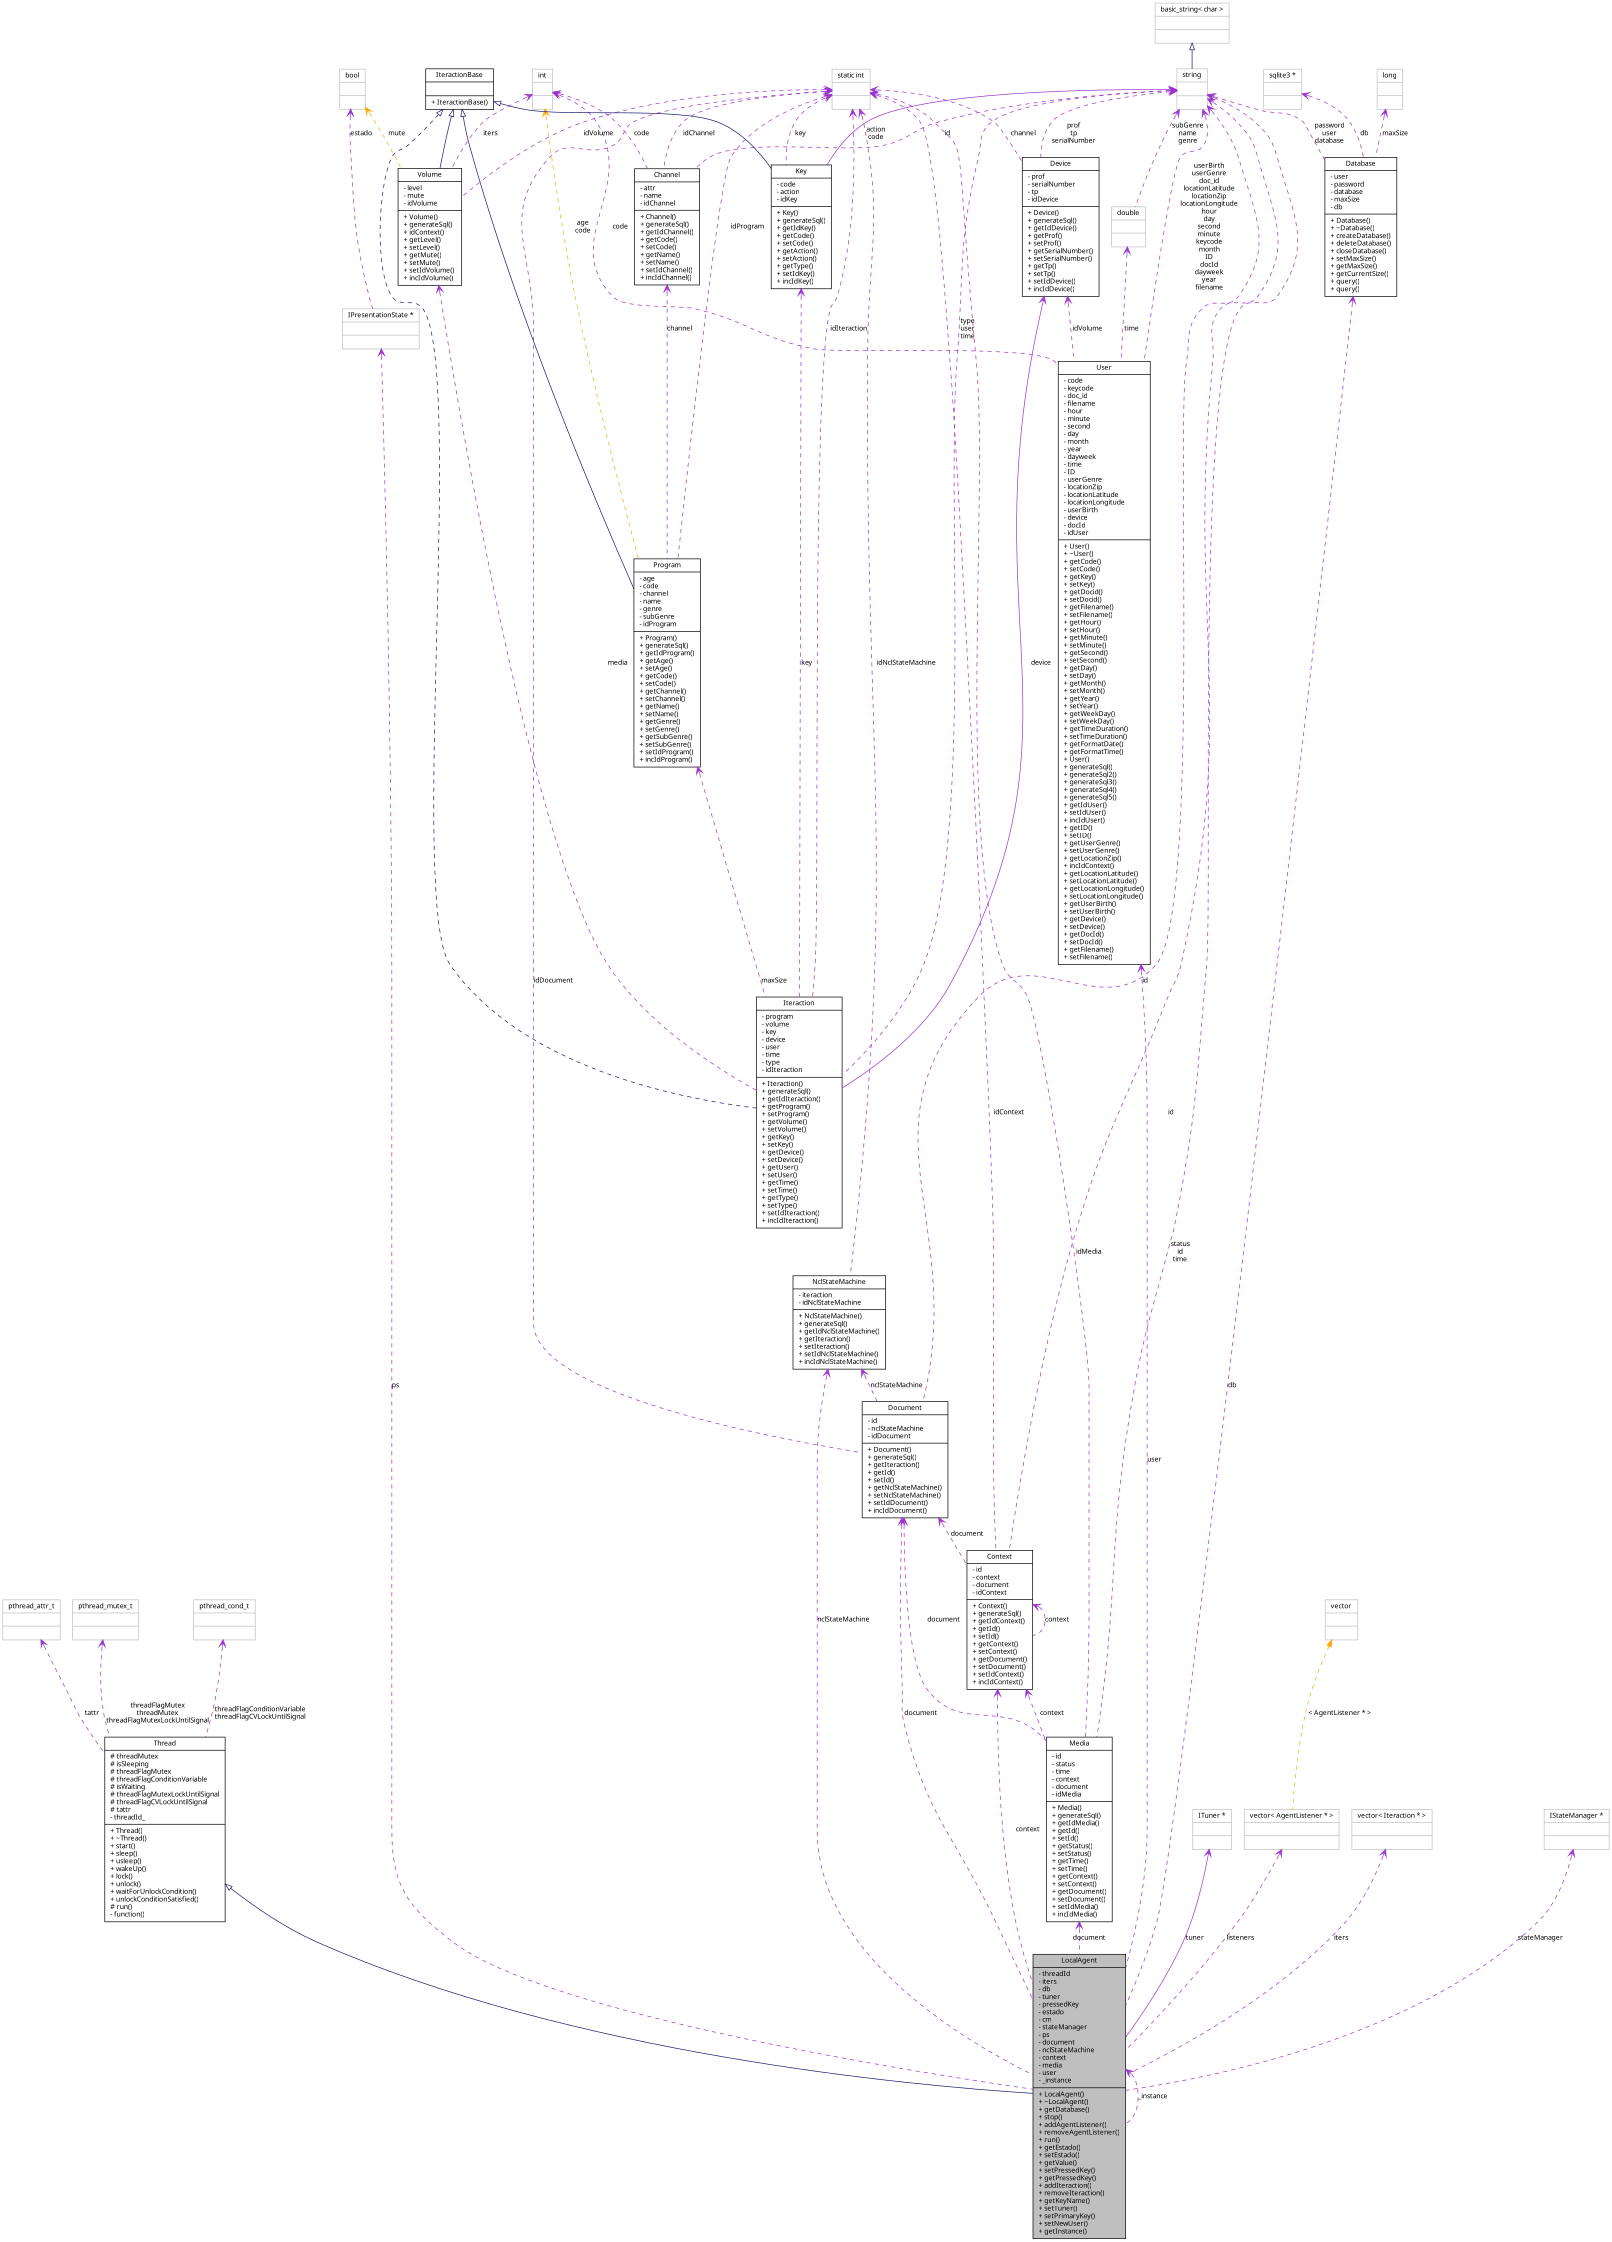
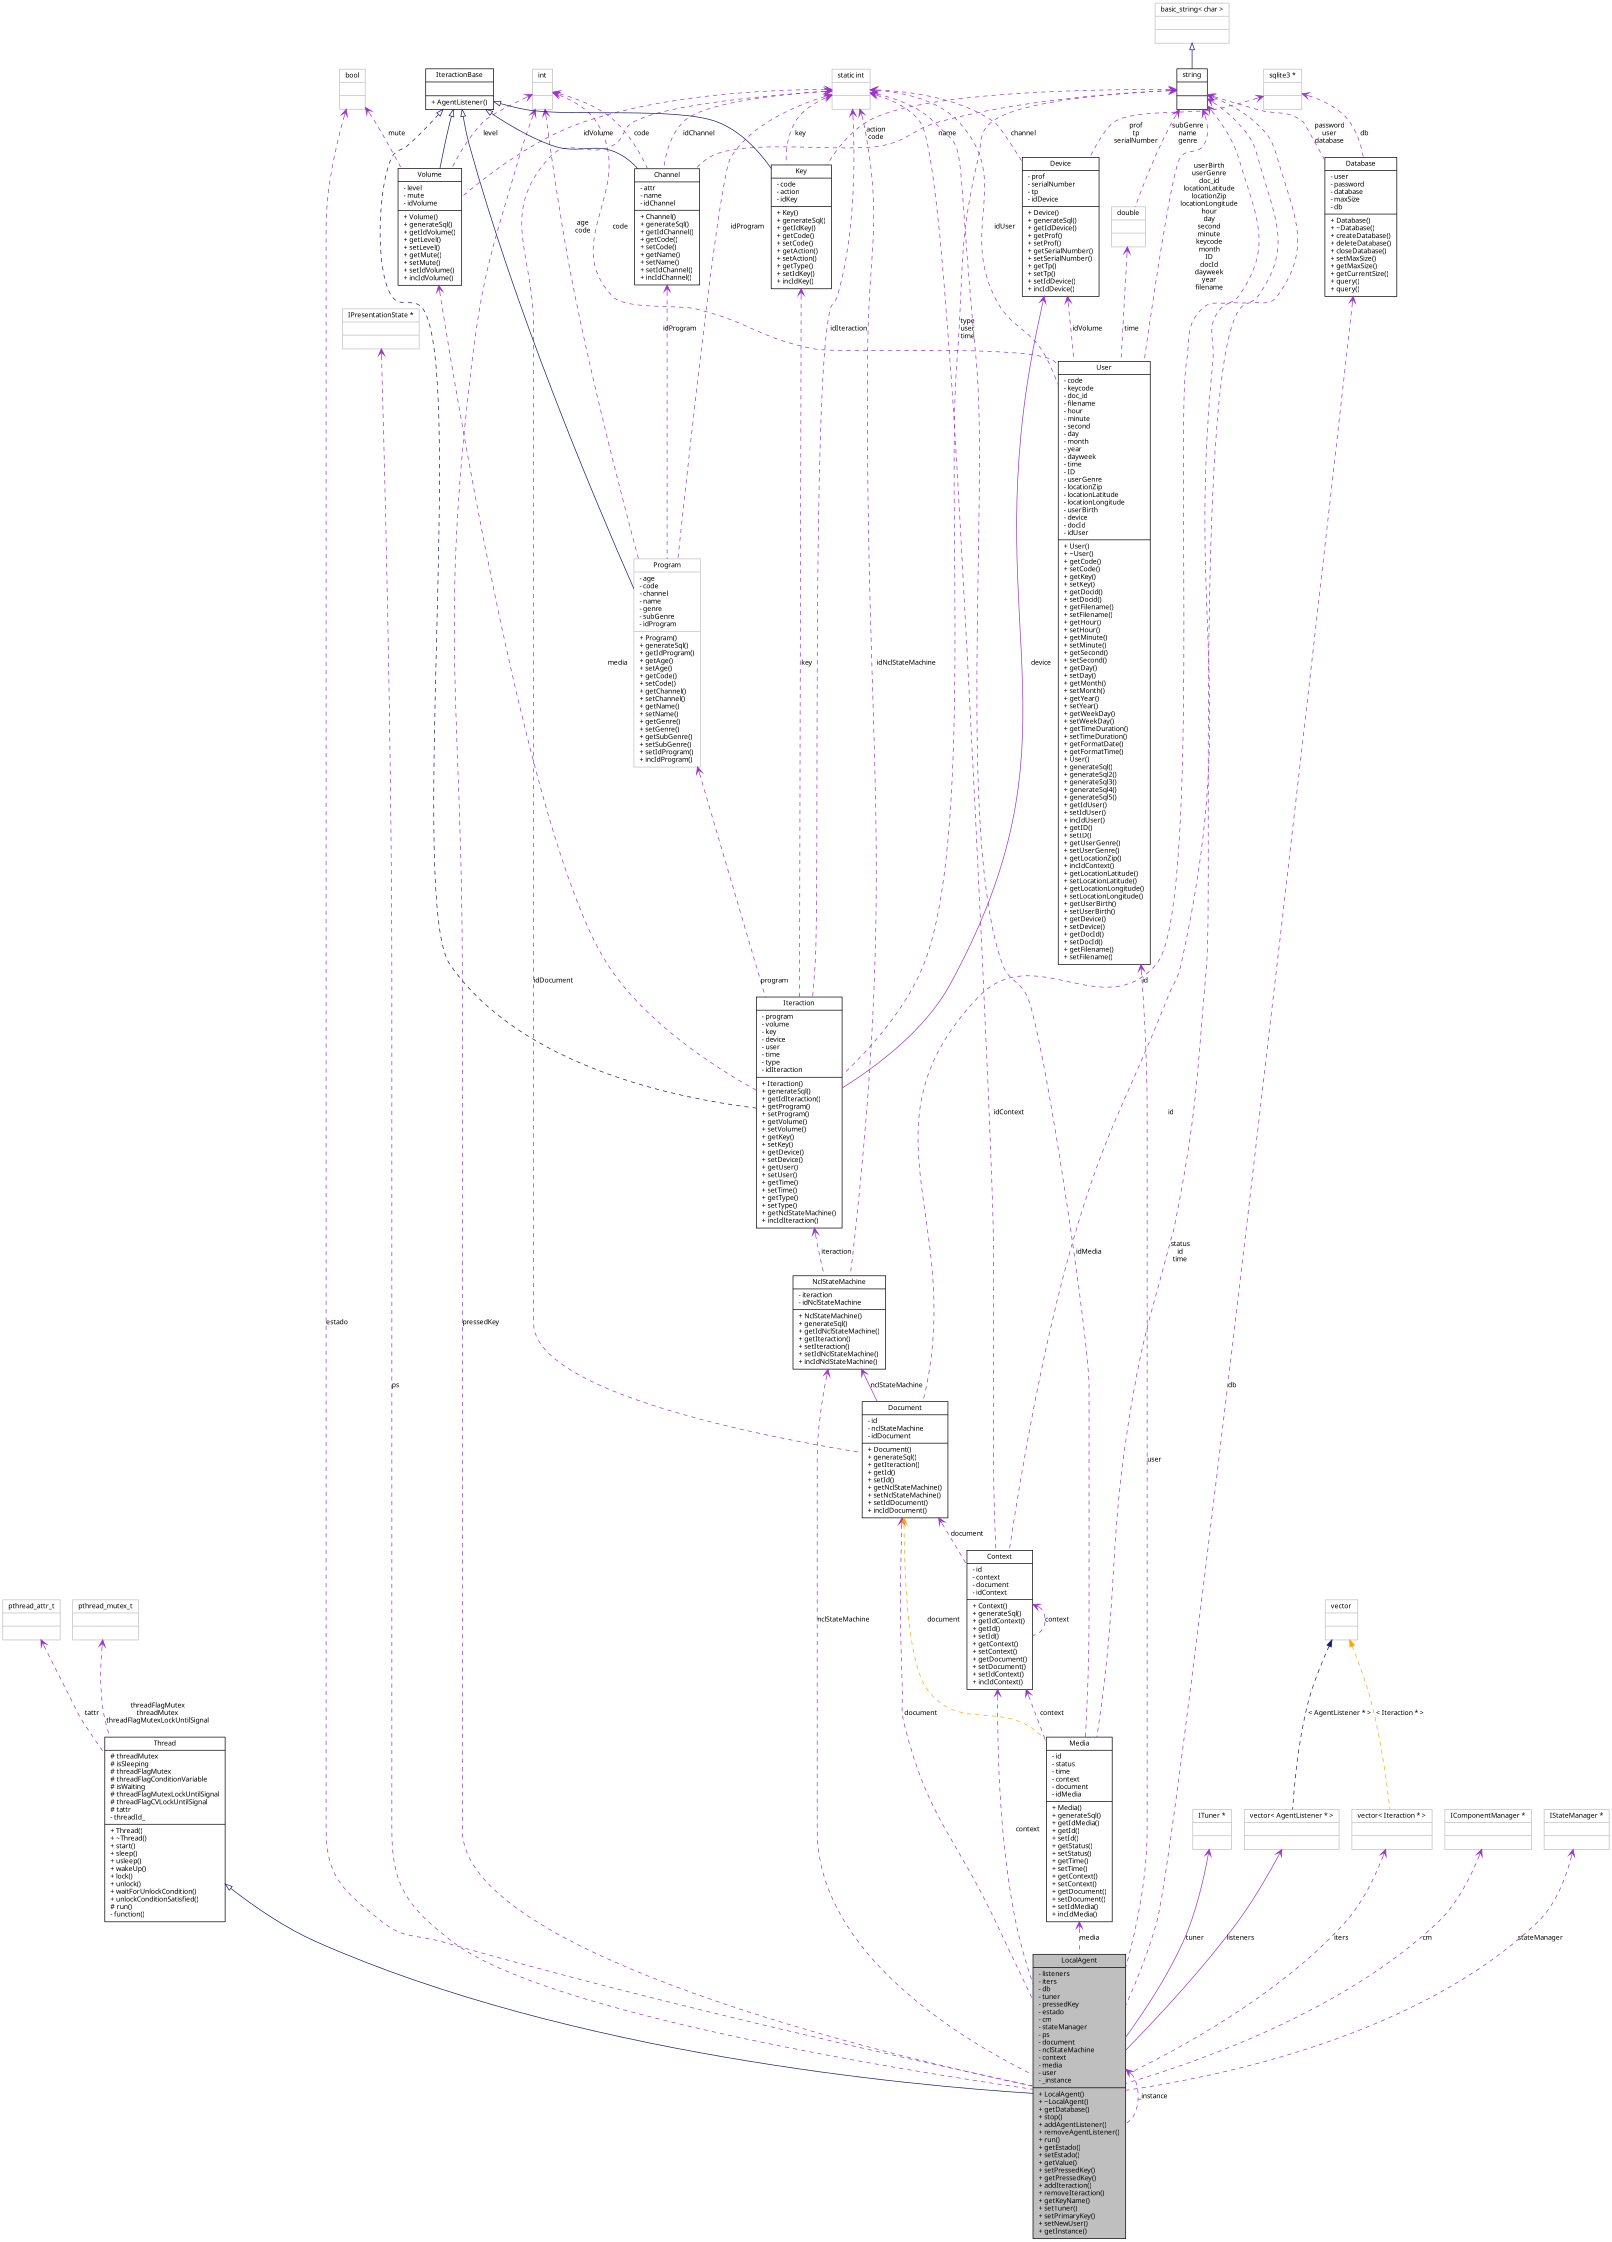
node "string": color grey75 -> black
node "long": removed
edge "Key" -> "string": style solid -> dashed
node "IteractionBase": text "+ IteractionBase()" -> "+ AgentListener()"
edge "Device" -> "string": now "Device" -> "sqlite3 *"
edge "Volume" -> "int": label "iters" -> "level"
edge "Channel" -> "string": label "id" -> "name"
edge "Volume" -> "bool": color orange -> darkorchid3
edge "Channel" -> "IteractionBase": added
edge "IPresentationState *" -> "bool": now "LocalAgent" -> "bool"
edge "User" -> "static int": added, label "idUser"
node "Volume": text "+ idContext()" -> "+ getIdVolume()"
edge "Program" -> "Channel": label "channel" -> "idProgram"
edge "Program" -> "int": color orange -> darkorchid3
node "Program": color black -> grey75
edge "Iteraction" -> "Program": label "maxSize" -> "program"
node "Iteraction": text "+ setIdIteraction()" -> "+ getNclStateMachine()"
edge "NclStateMachine" -> "Iteraction": added, label "iteraction"
edge "LocalAgent" -> "int": added, label "pressedKey"
edge "Document" -> "NclStateMachine": style dashed -> solid
node "pthread_cond_t": removed
edge "Media" -> "Document": color darkorchid3 -> orange
edge "vector< AgentListener * >" -> "vector": color orange -> midnightblue
edge "vector< Iteraction * >" -> "vector": added, label "< Iteraction * >"
node "IComponentManager *": added
edge "LocalAgent" -> "Media": label "document" -> "media"
edge "LocalAgent" -> "vector< AgentListener * >": style dashed -> solid
node "LocalAgent": text "- threadId" -> "- listeners"
